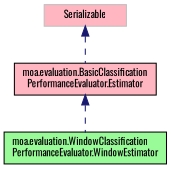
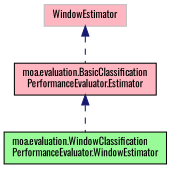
node "Serializable": label "Serializable" -> "WindowEstimator"
